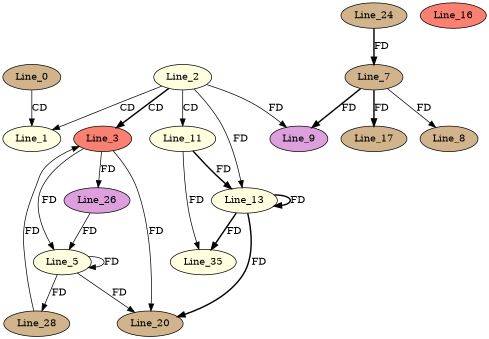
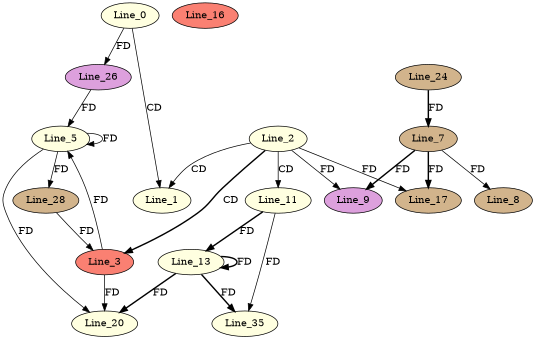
node "Line_0": fillcolor tan -> lightyellow
edge "Line_2" -> "Line_13": now "Line_2" -> "Line_17"
edge "Line_3" -> "Line_26": now "Line_0" -> "Line_26"
node "Line_20": fillcolor tan -> lightyellow
